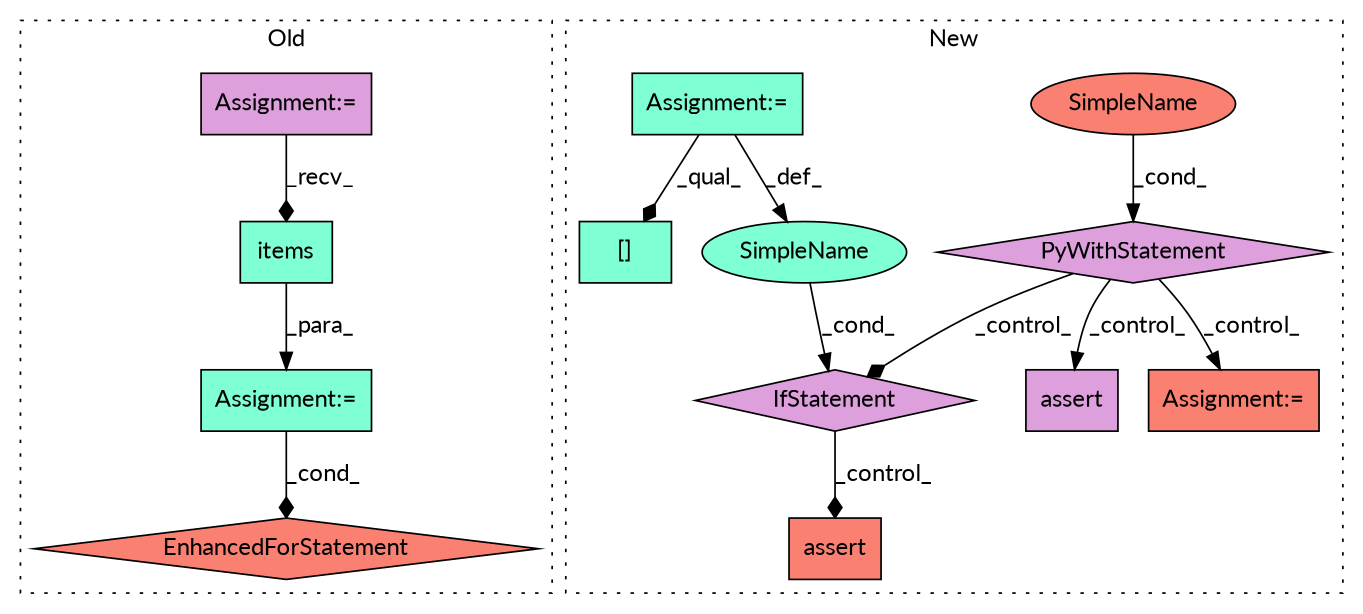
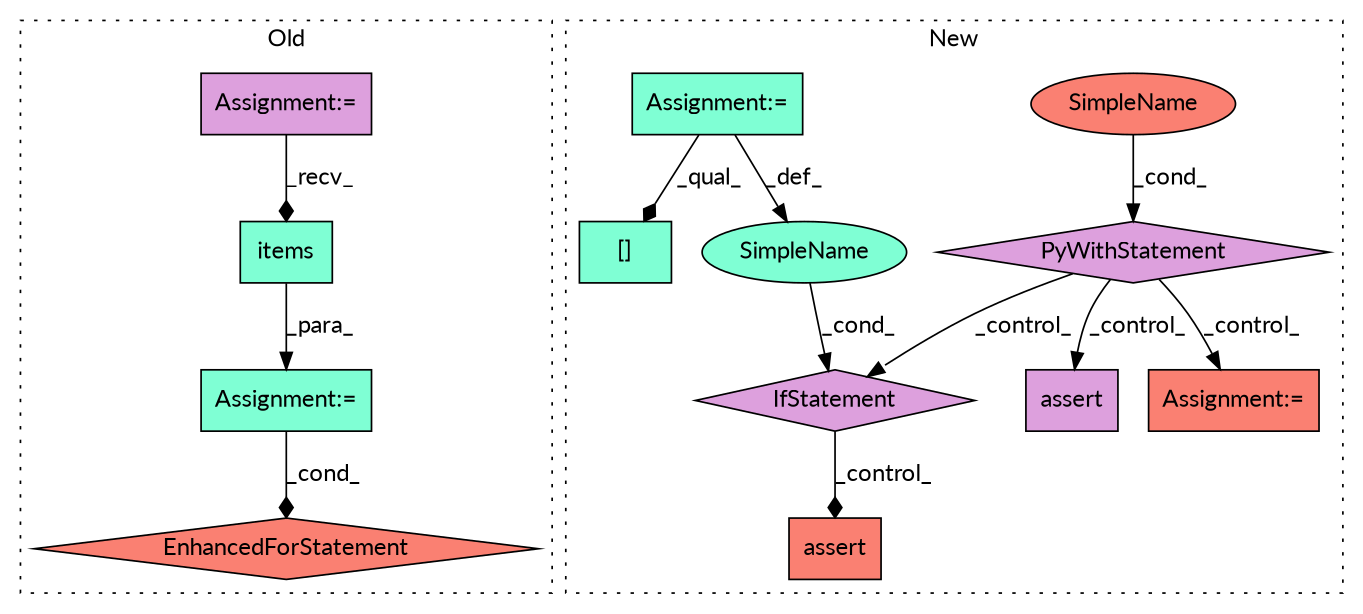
edge "PyWithStatement" -> "IfStatement": arrowhead diamond -> normal
